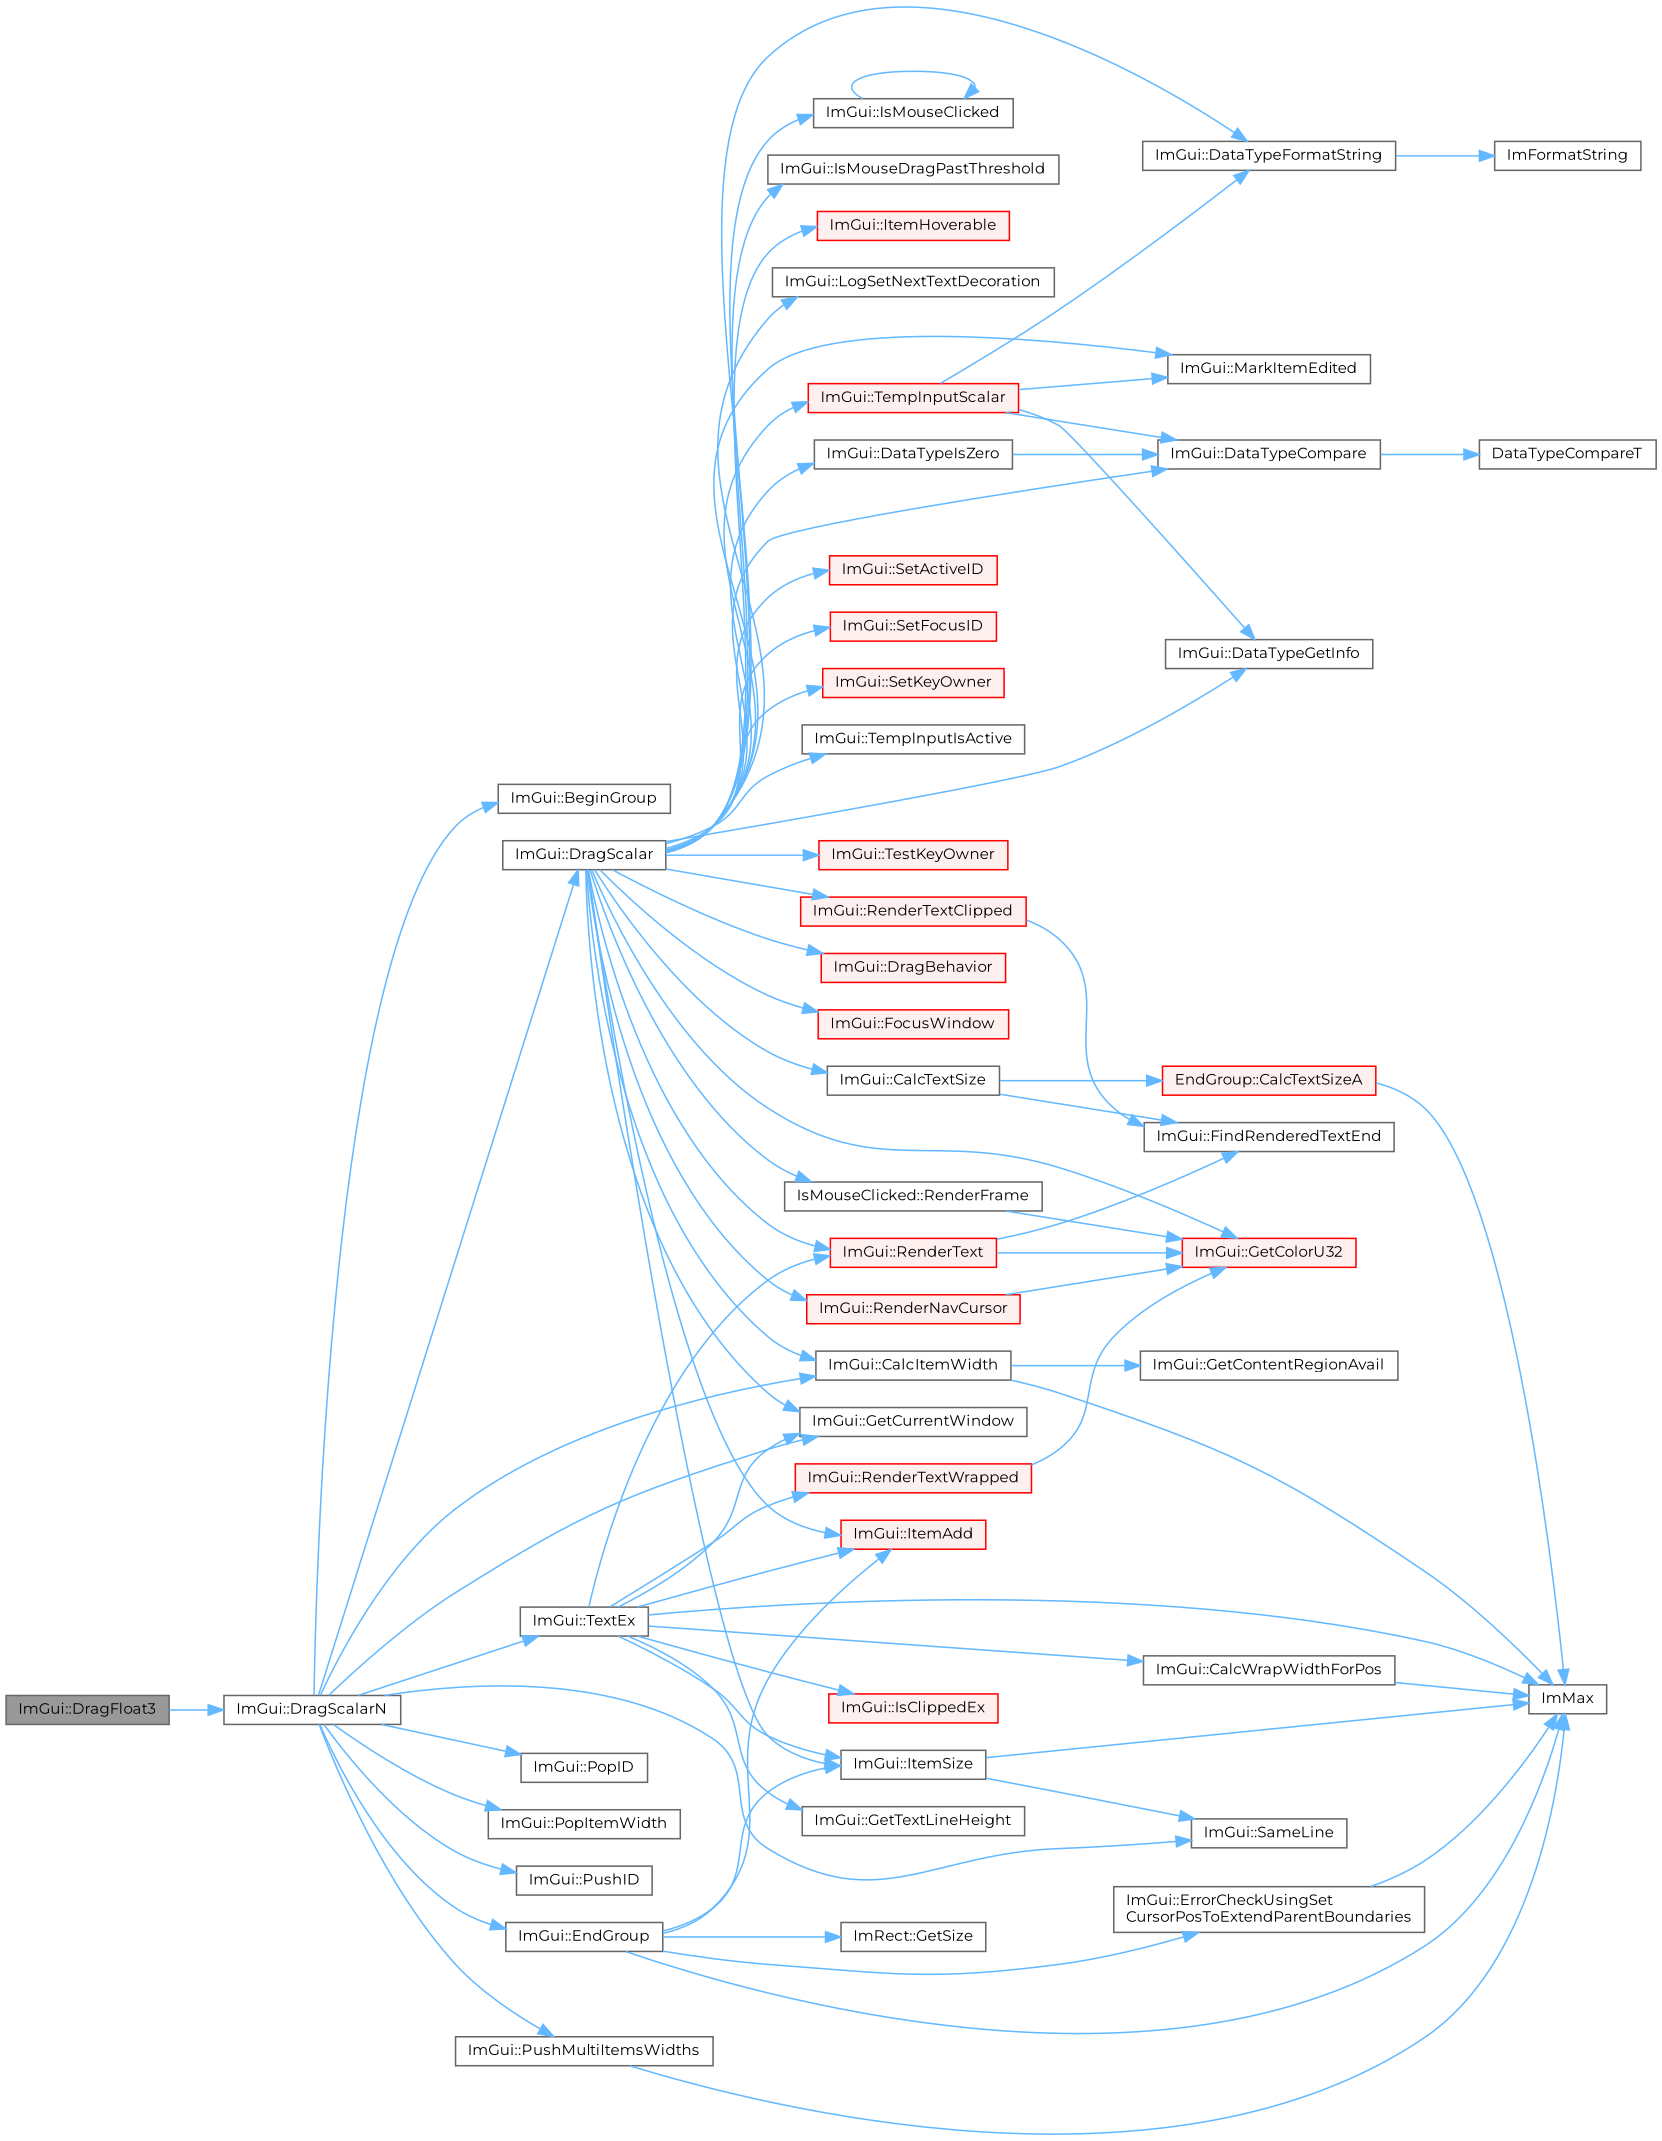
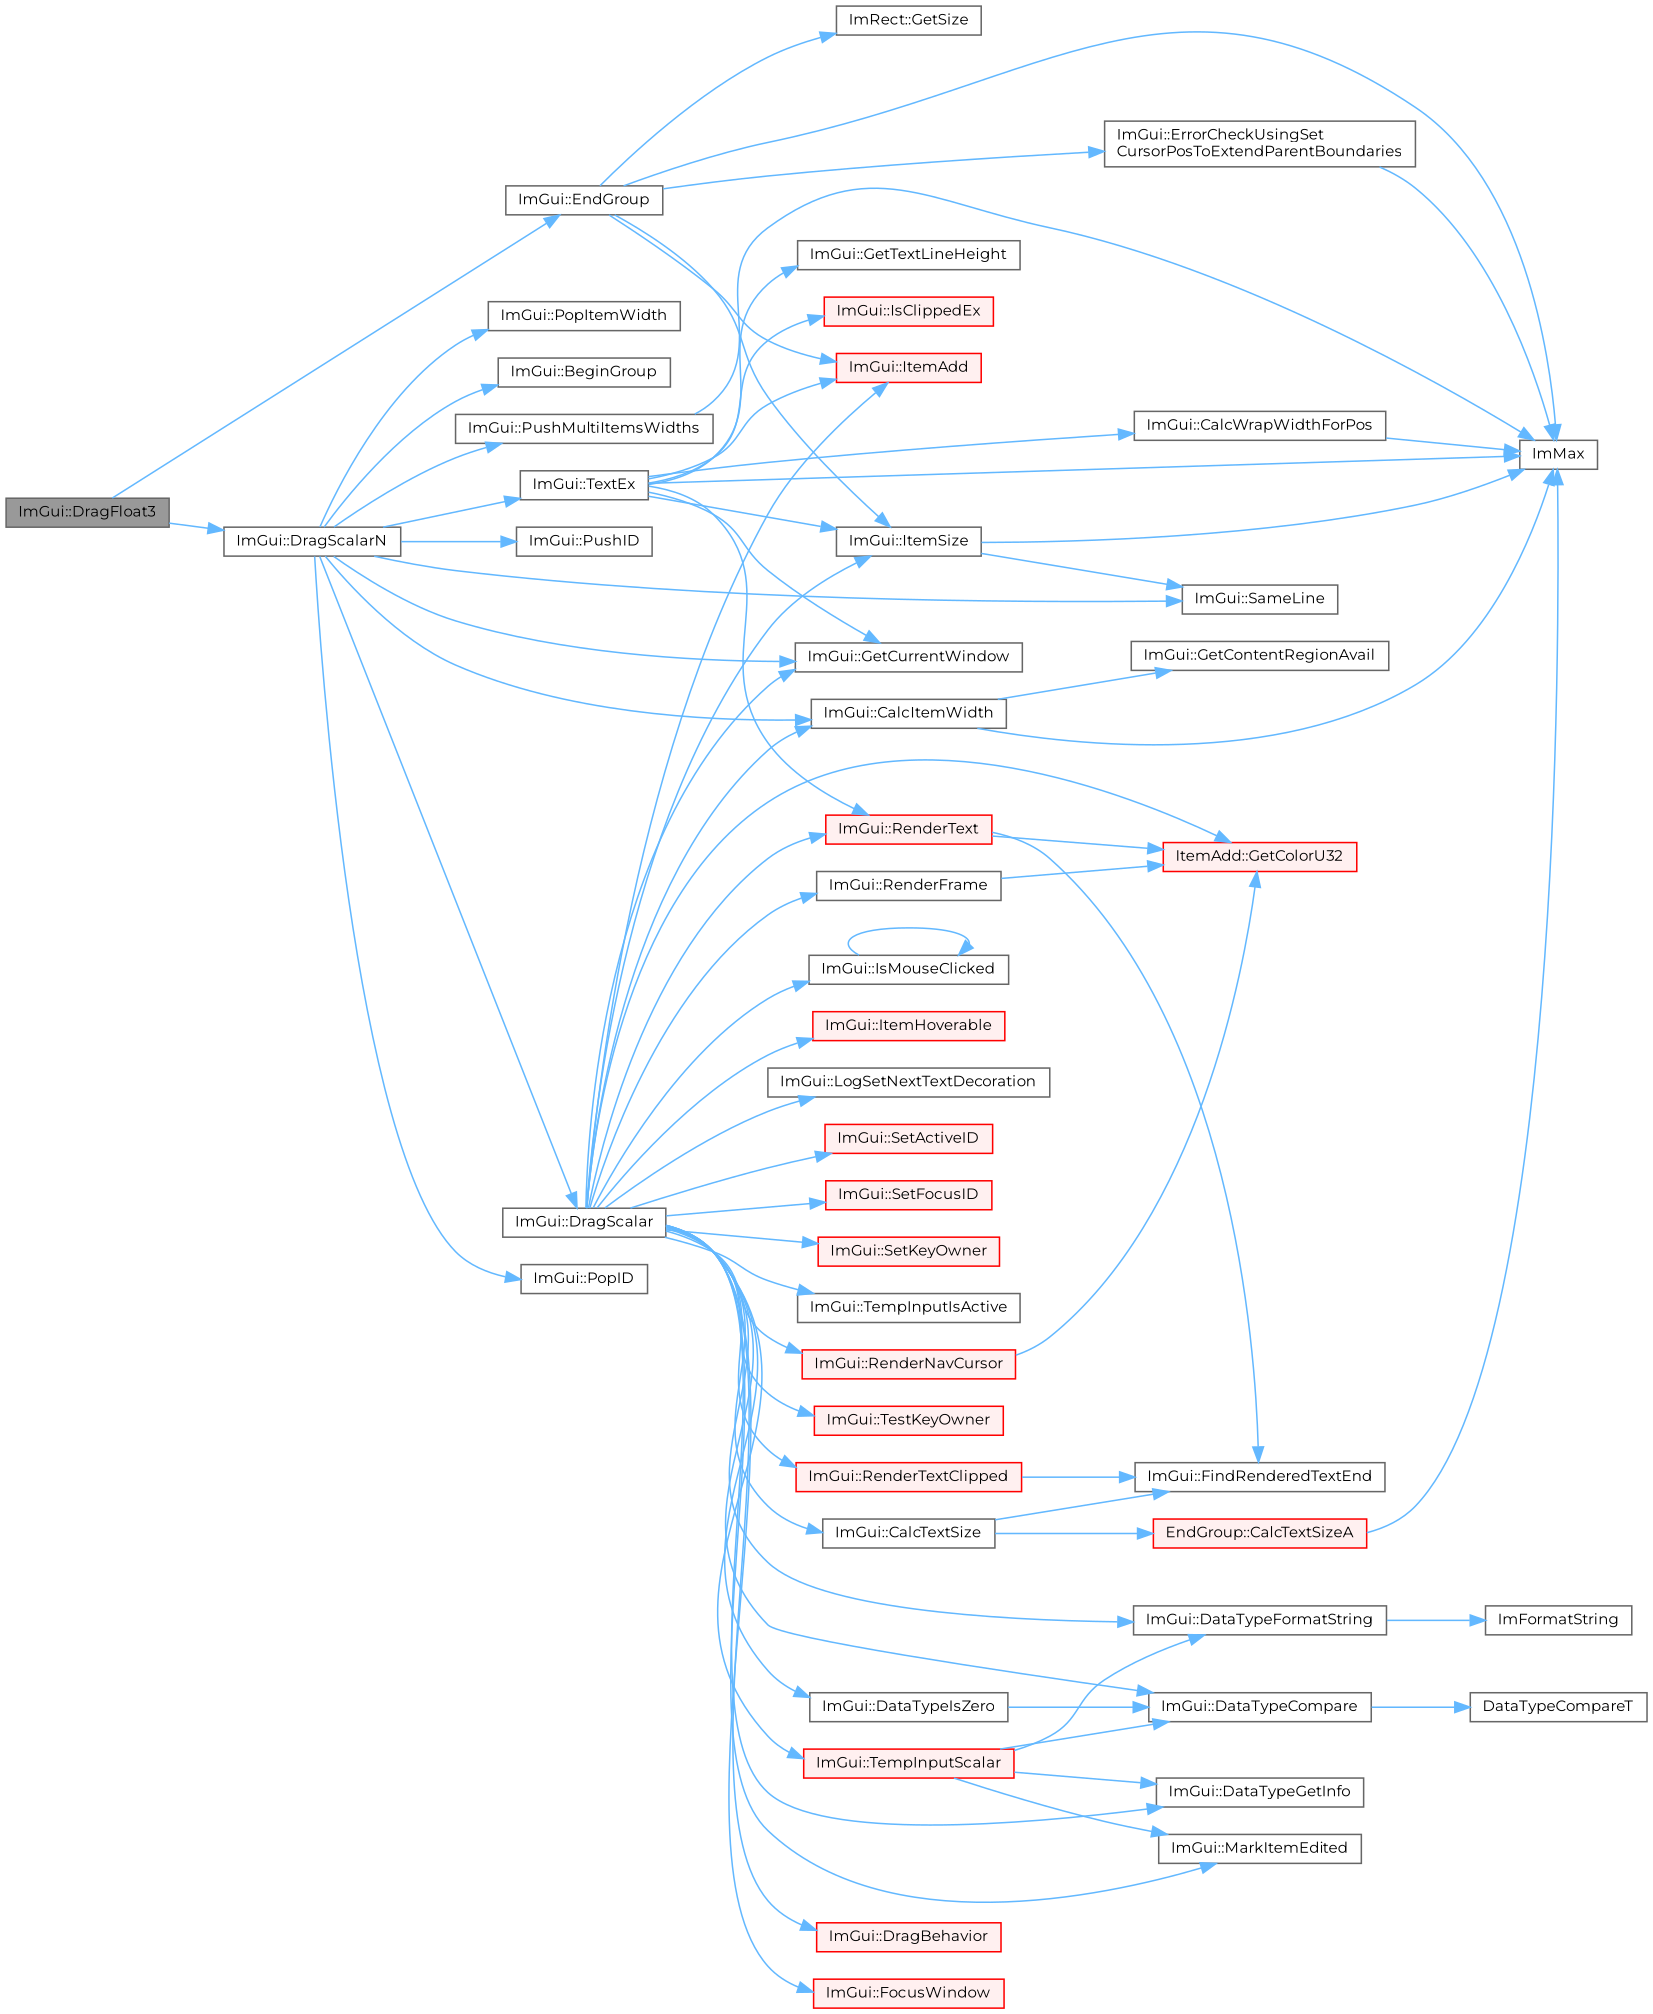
node "ImGui::IsMouseDragPastThreshold": removed
node "IsMouseClicked::RenderFrame": label "IsMouseClicked::RenderFrame" -> "ImGui::RenderFrame"
node "ImGui::GetColorU32": label "ImGui::GetColorU32" -> "ItemAdd::GetColorU32"
node "ImGui::RenderTextWrapped": removed
edge "ImGui::DragScalarN" -> "ImGui::EndGroup": now "ImGui::DragFloat3" -> "ImGui::EndGroup"
